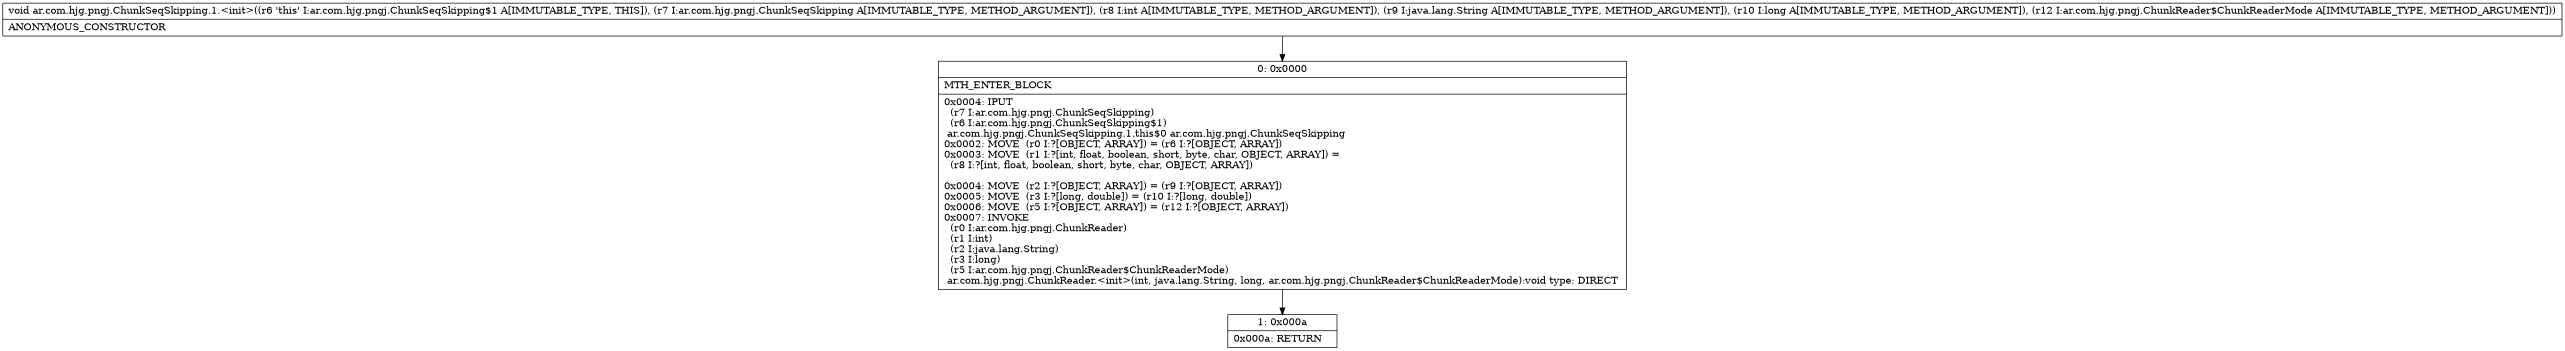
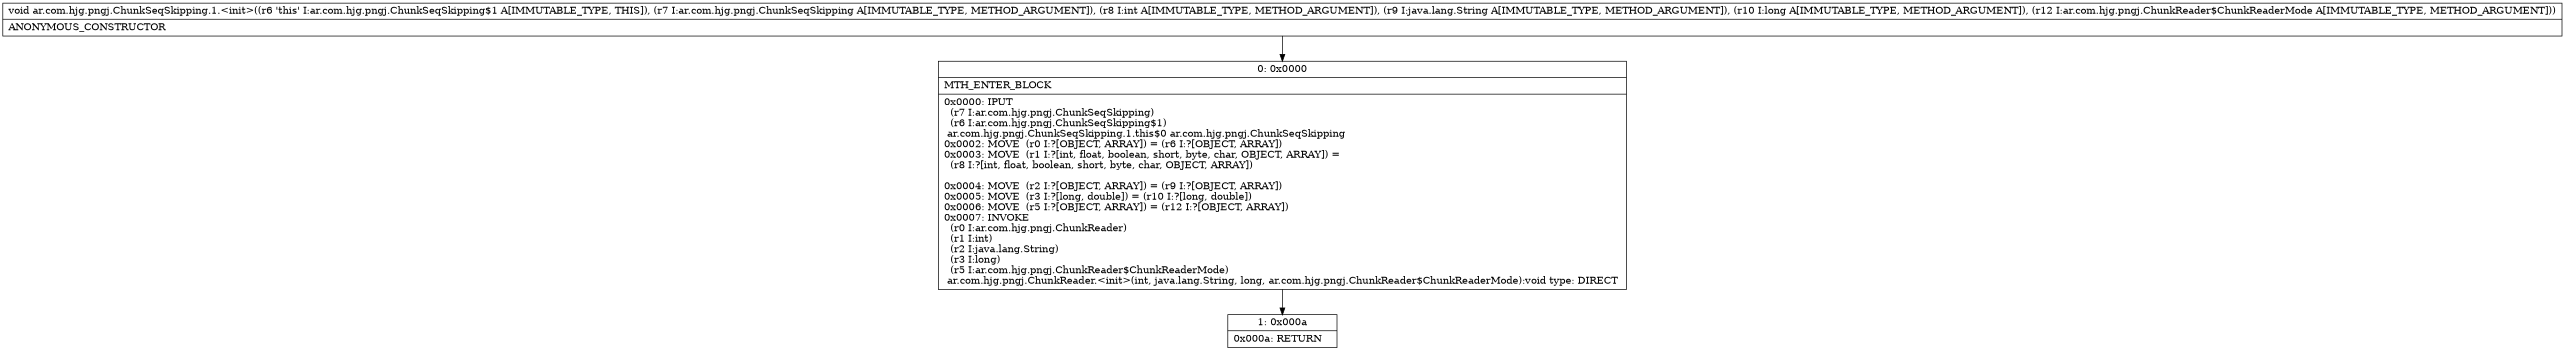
node "0: 0x0000": text "0x0004: IPUT" -> "0x0000: IPUT"
